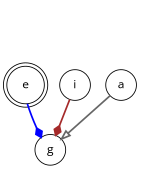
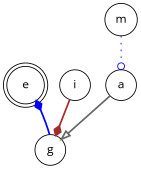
node "m": added
edge "e" -> "g": reversed
